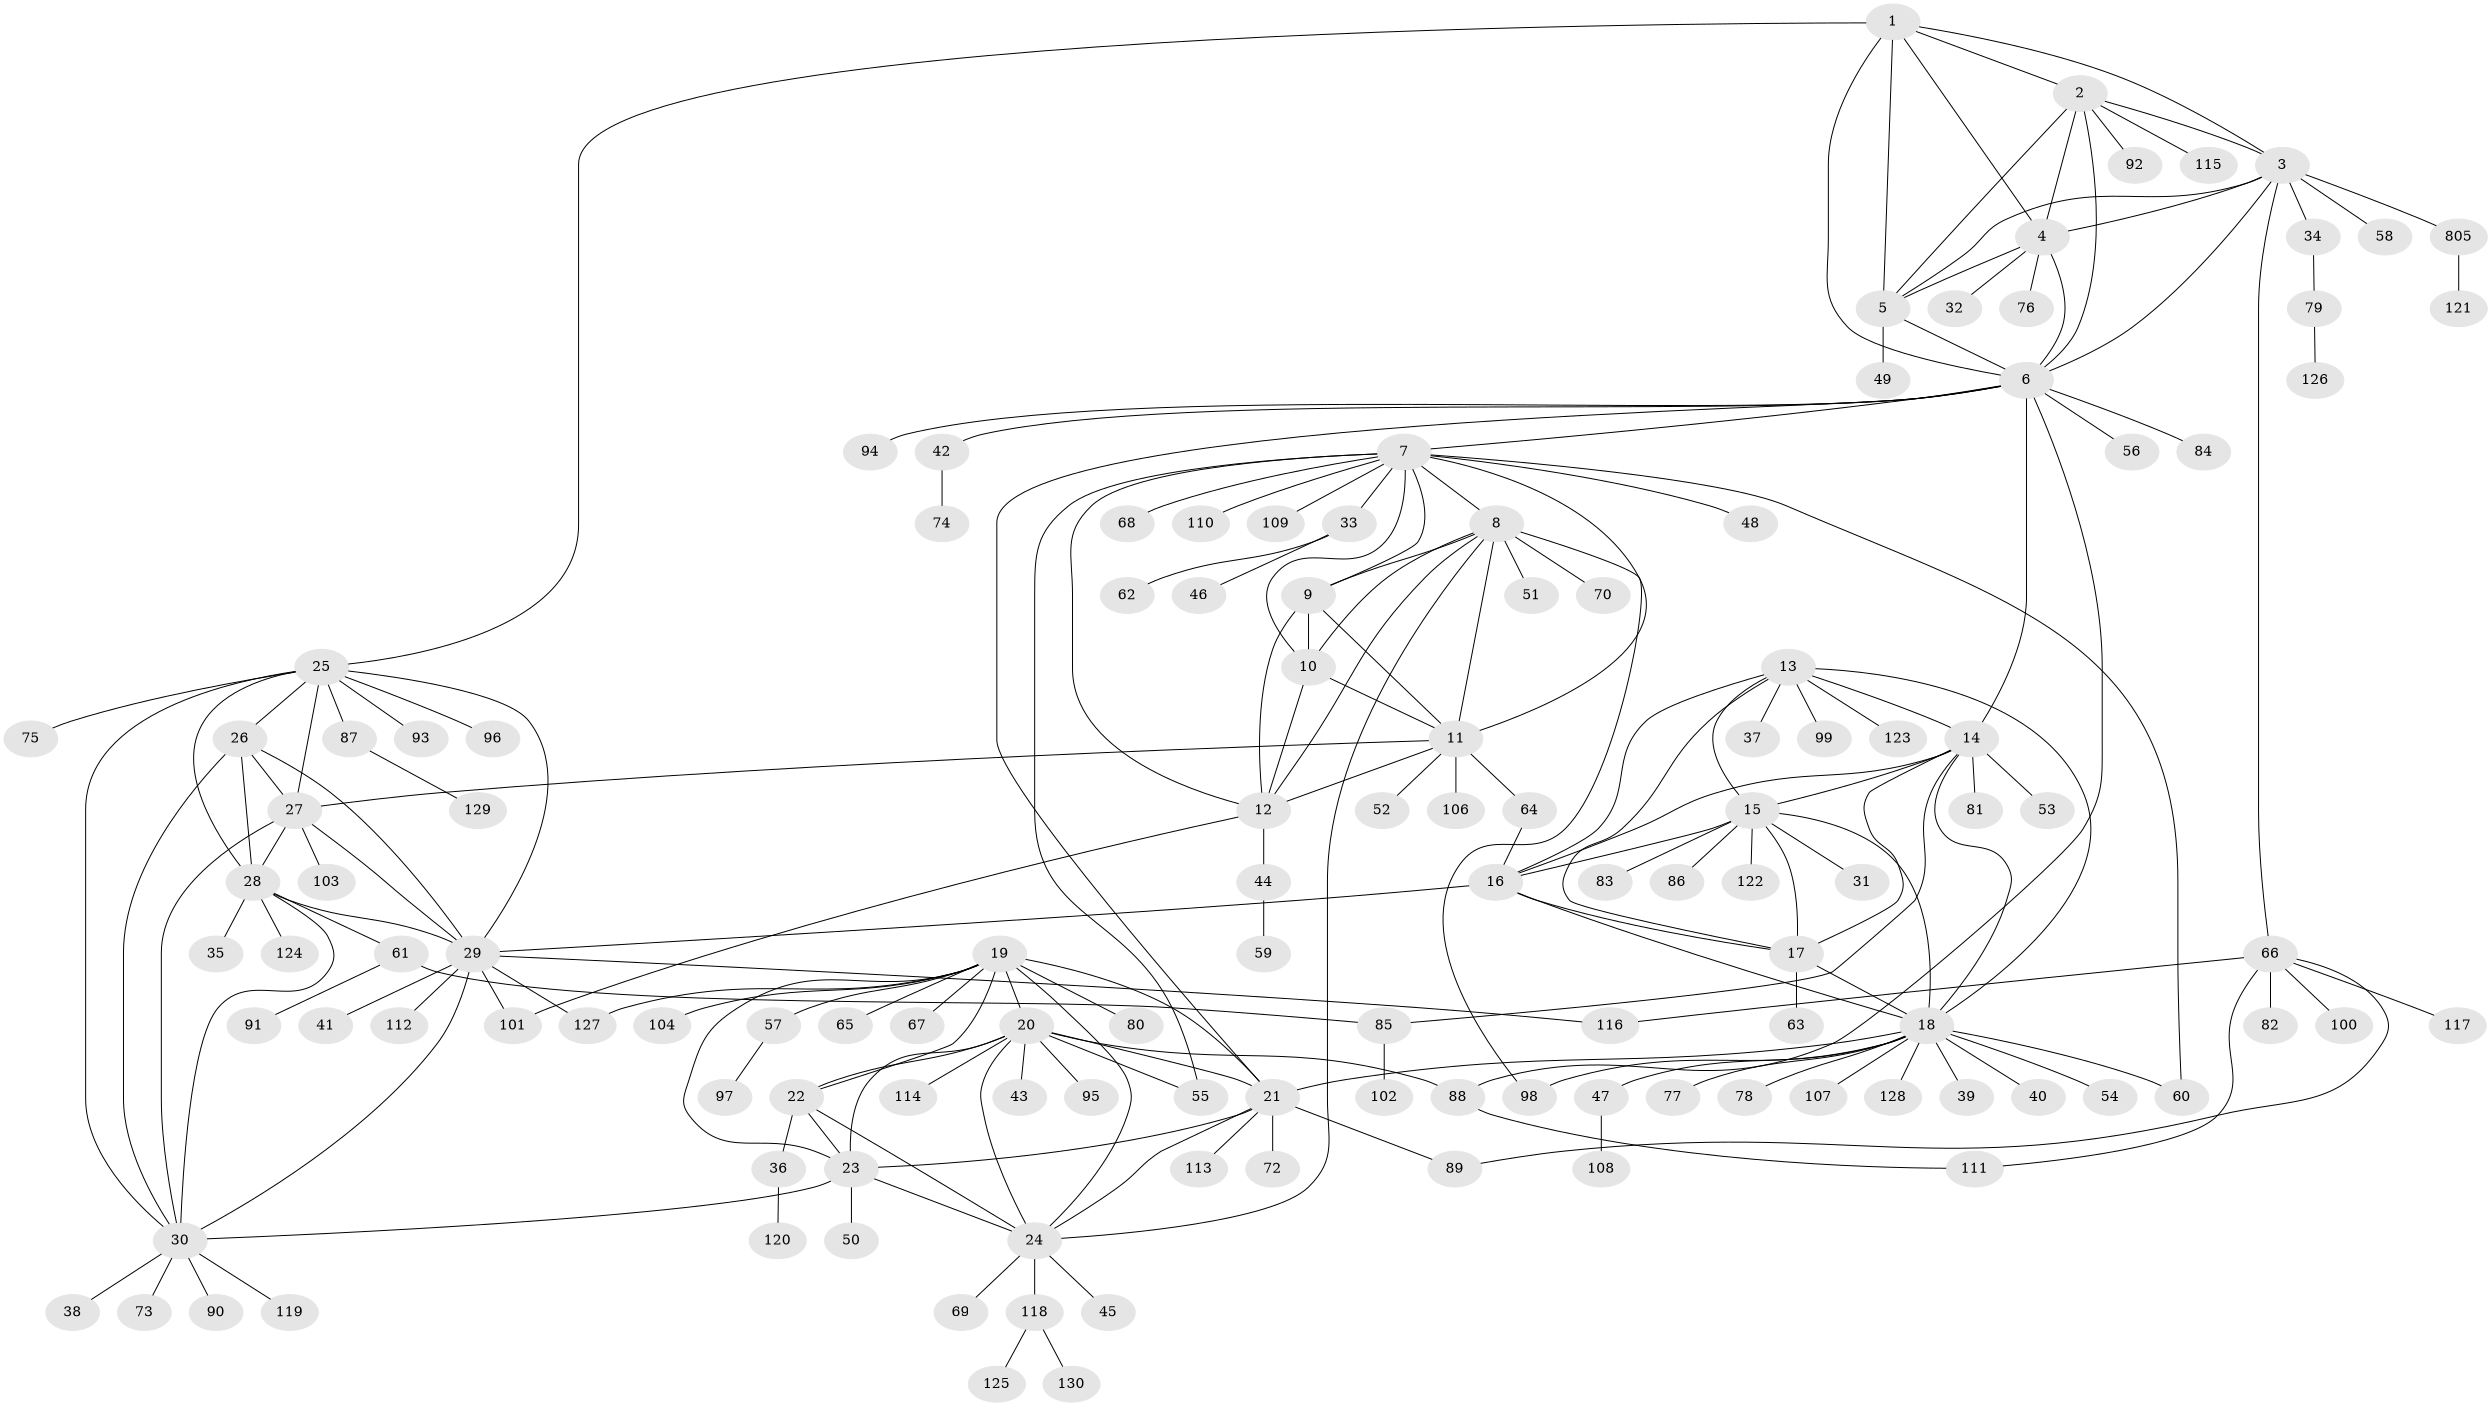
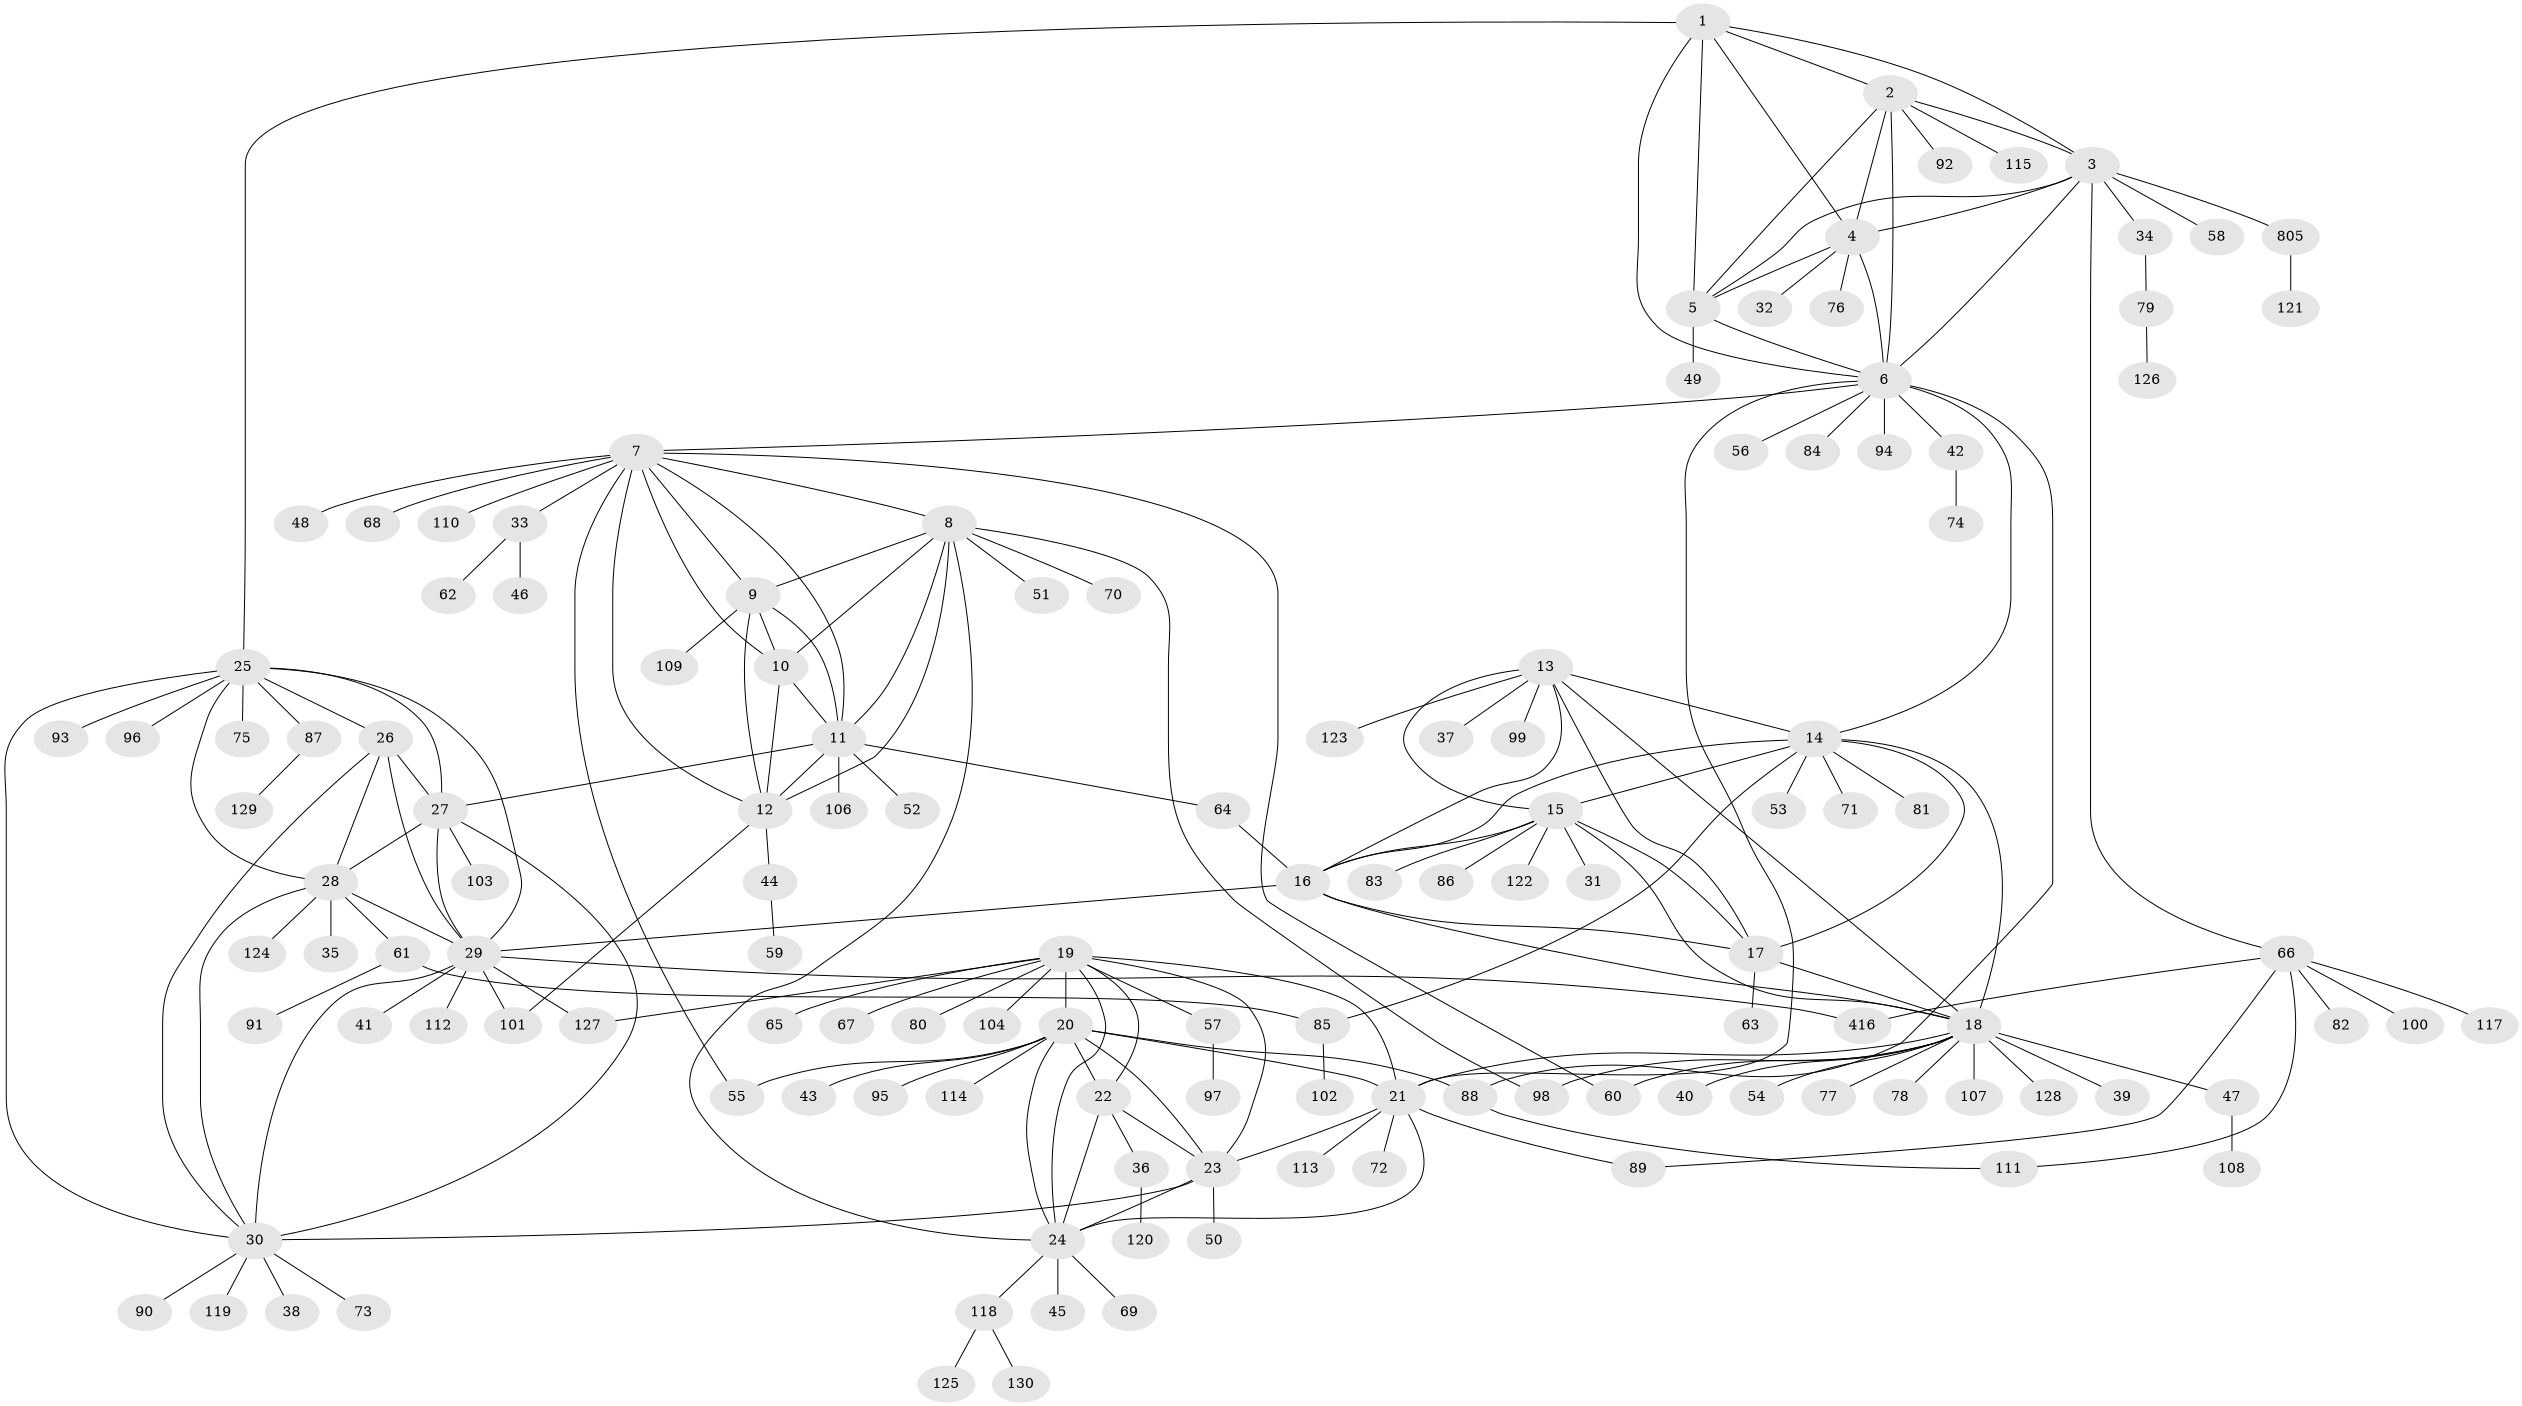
edge "7" -- "109": now "9" -- "109"
node "71": added
node "116": label "116" -> "416"
